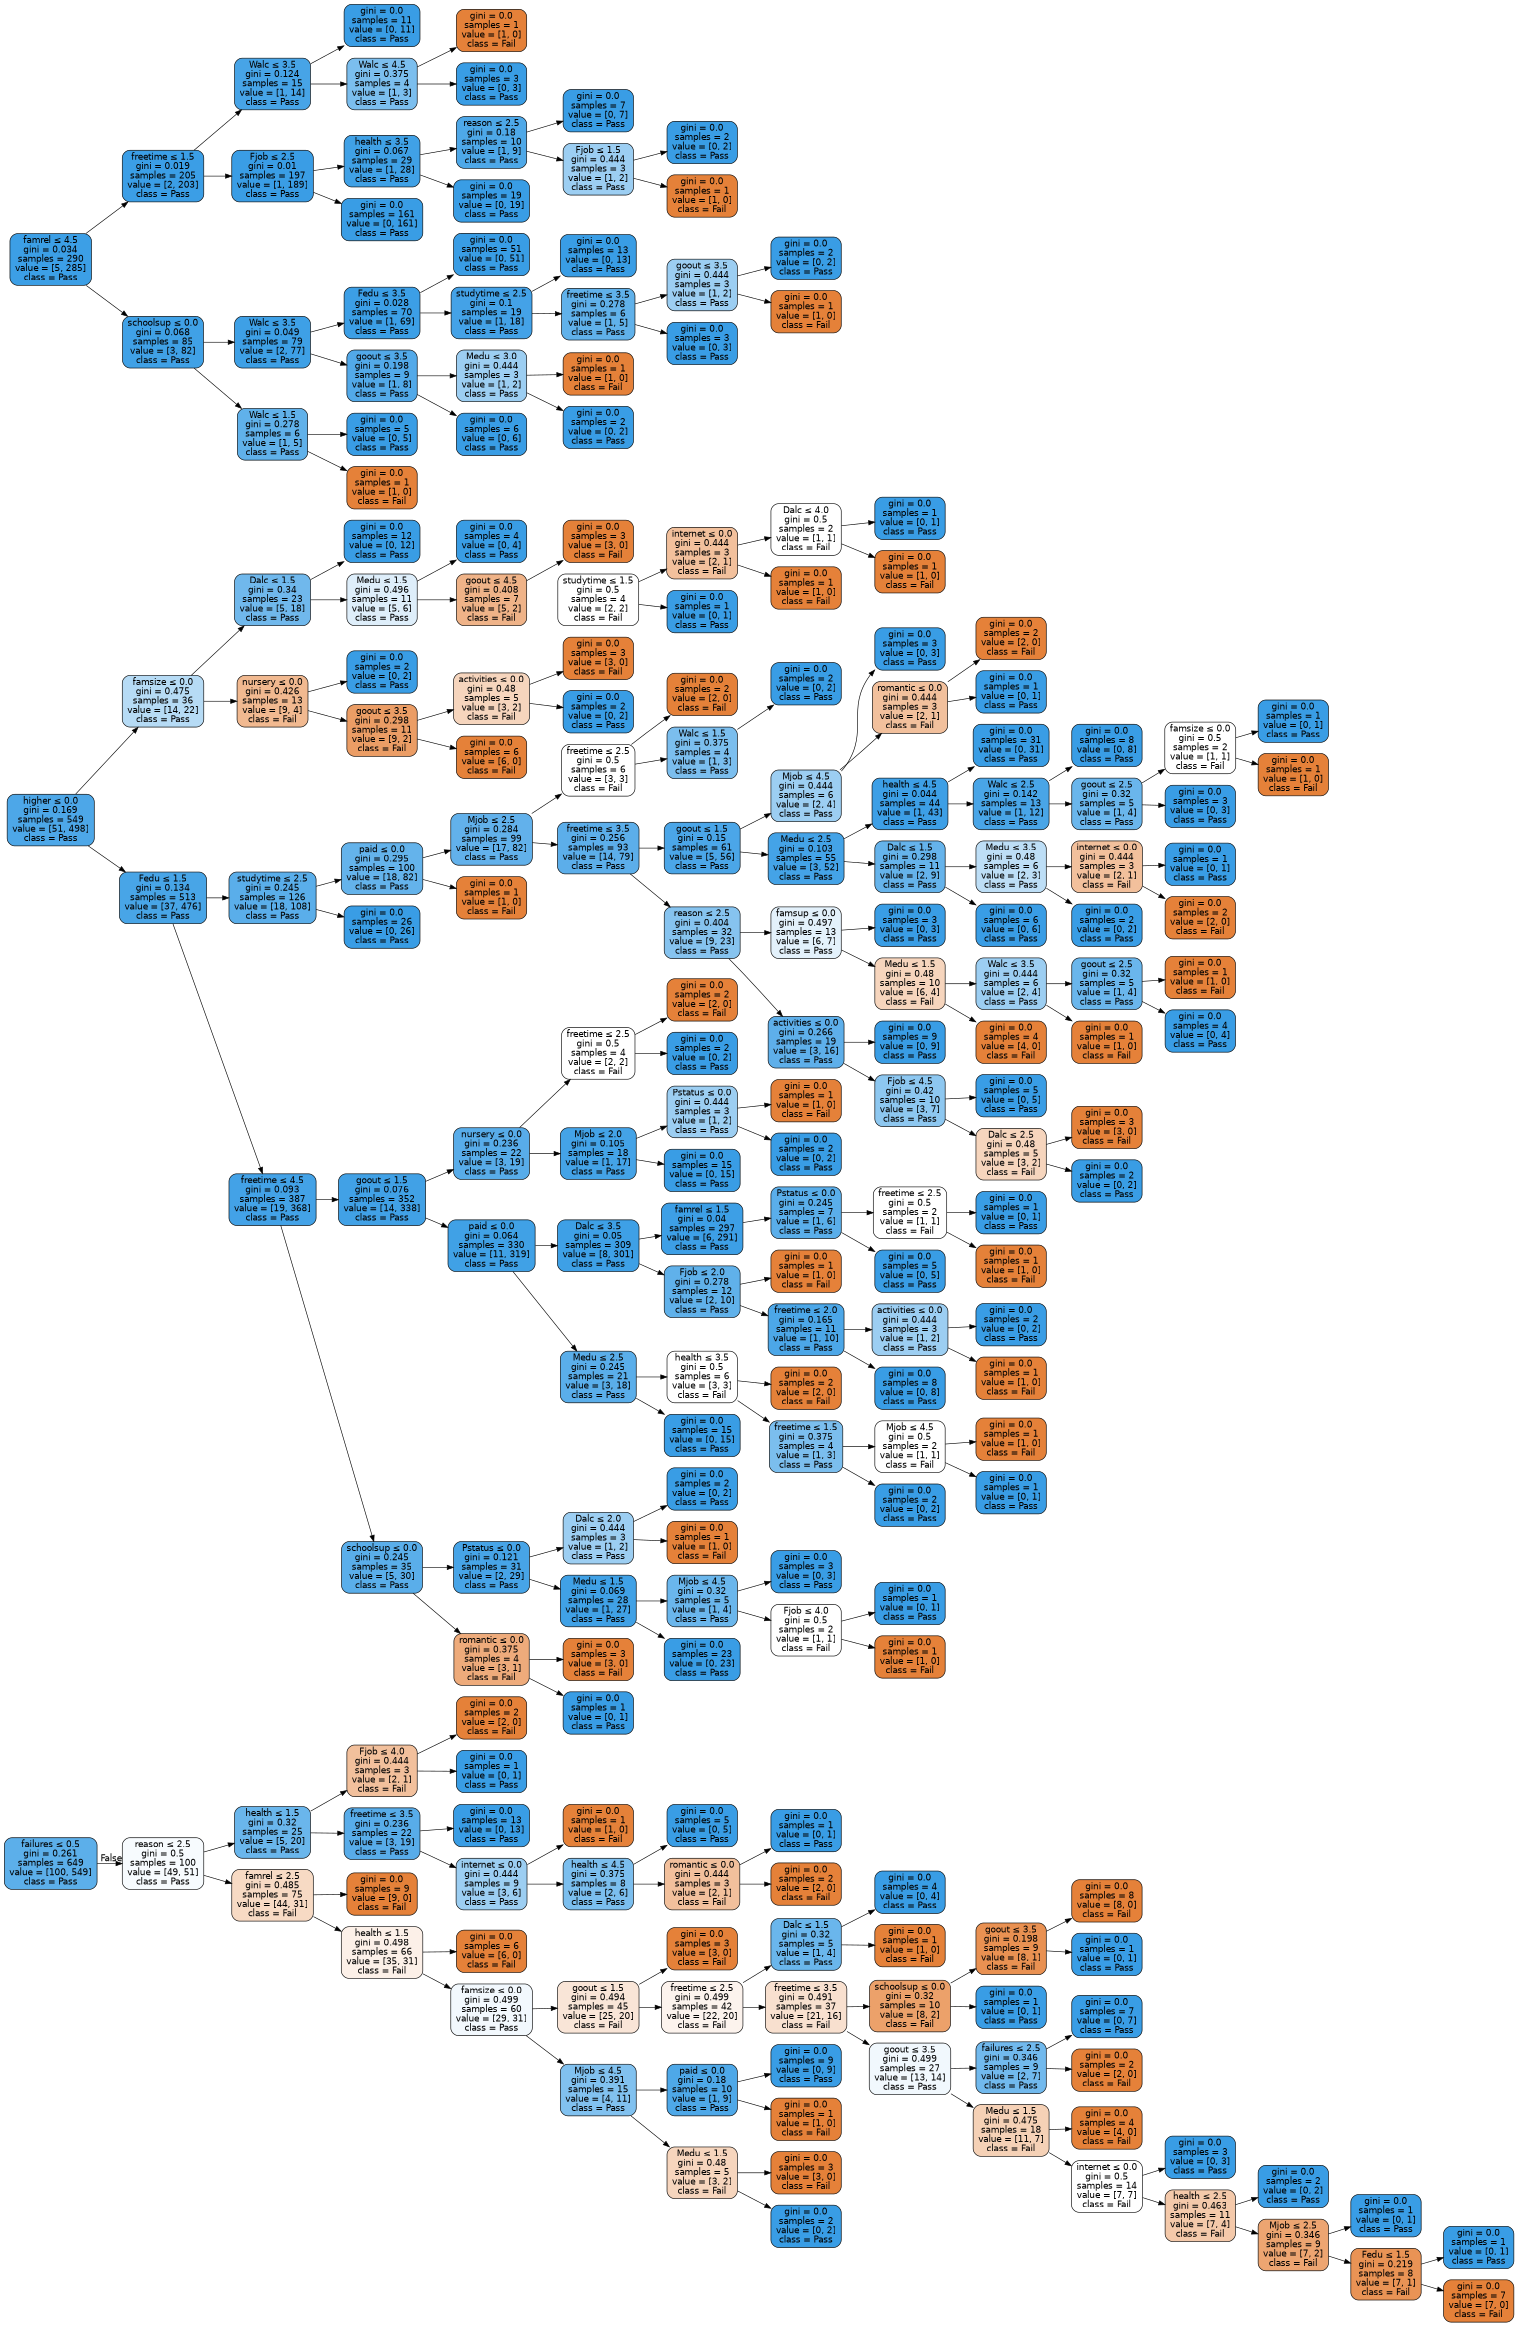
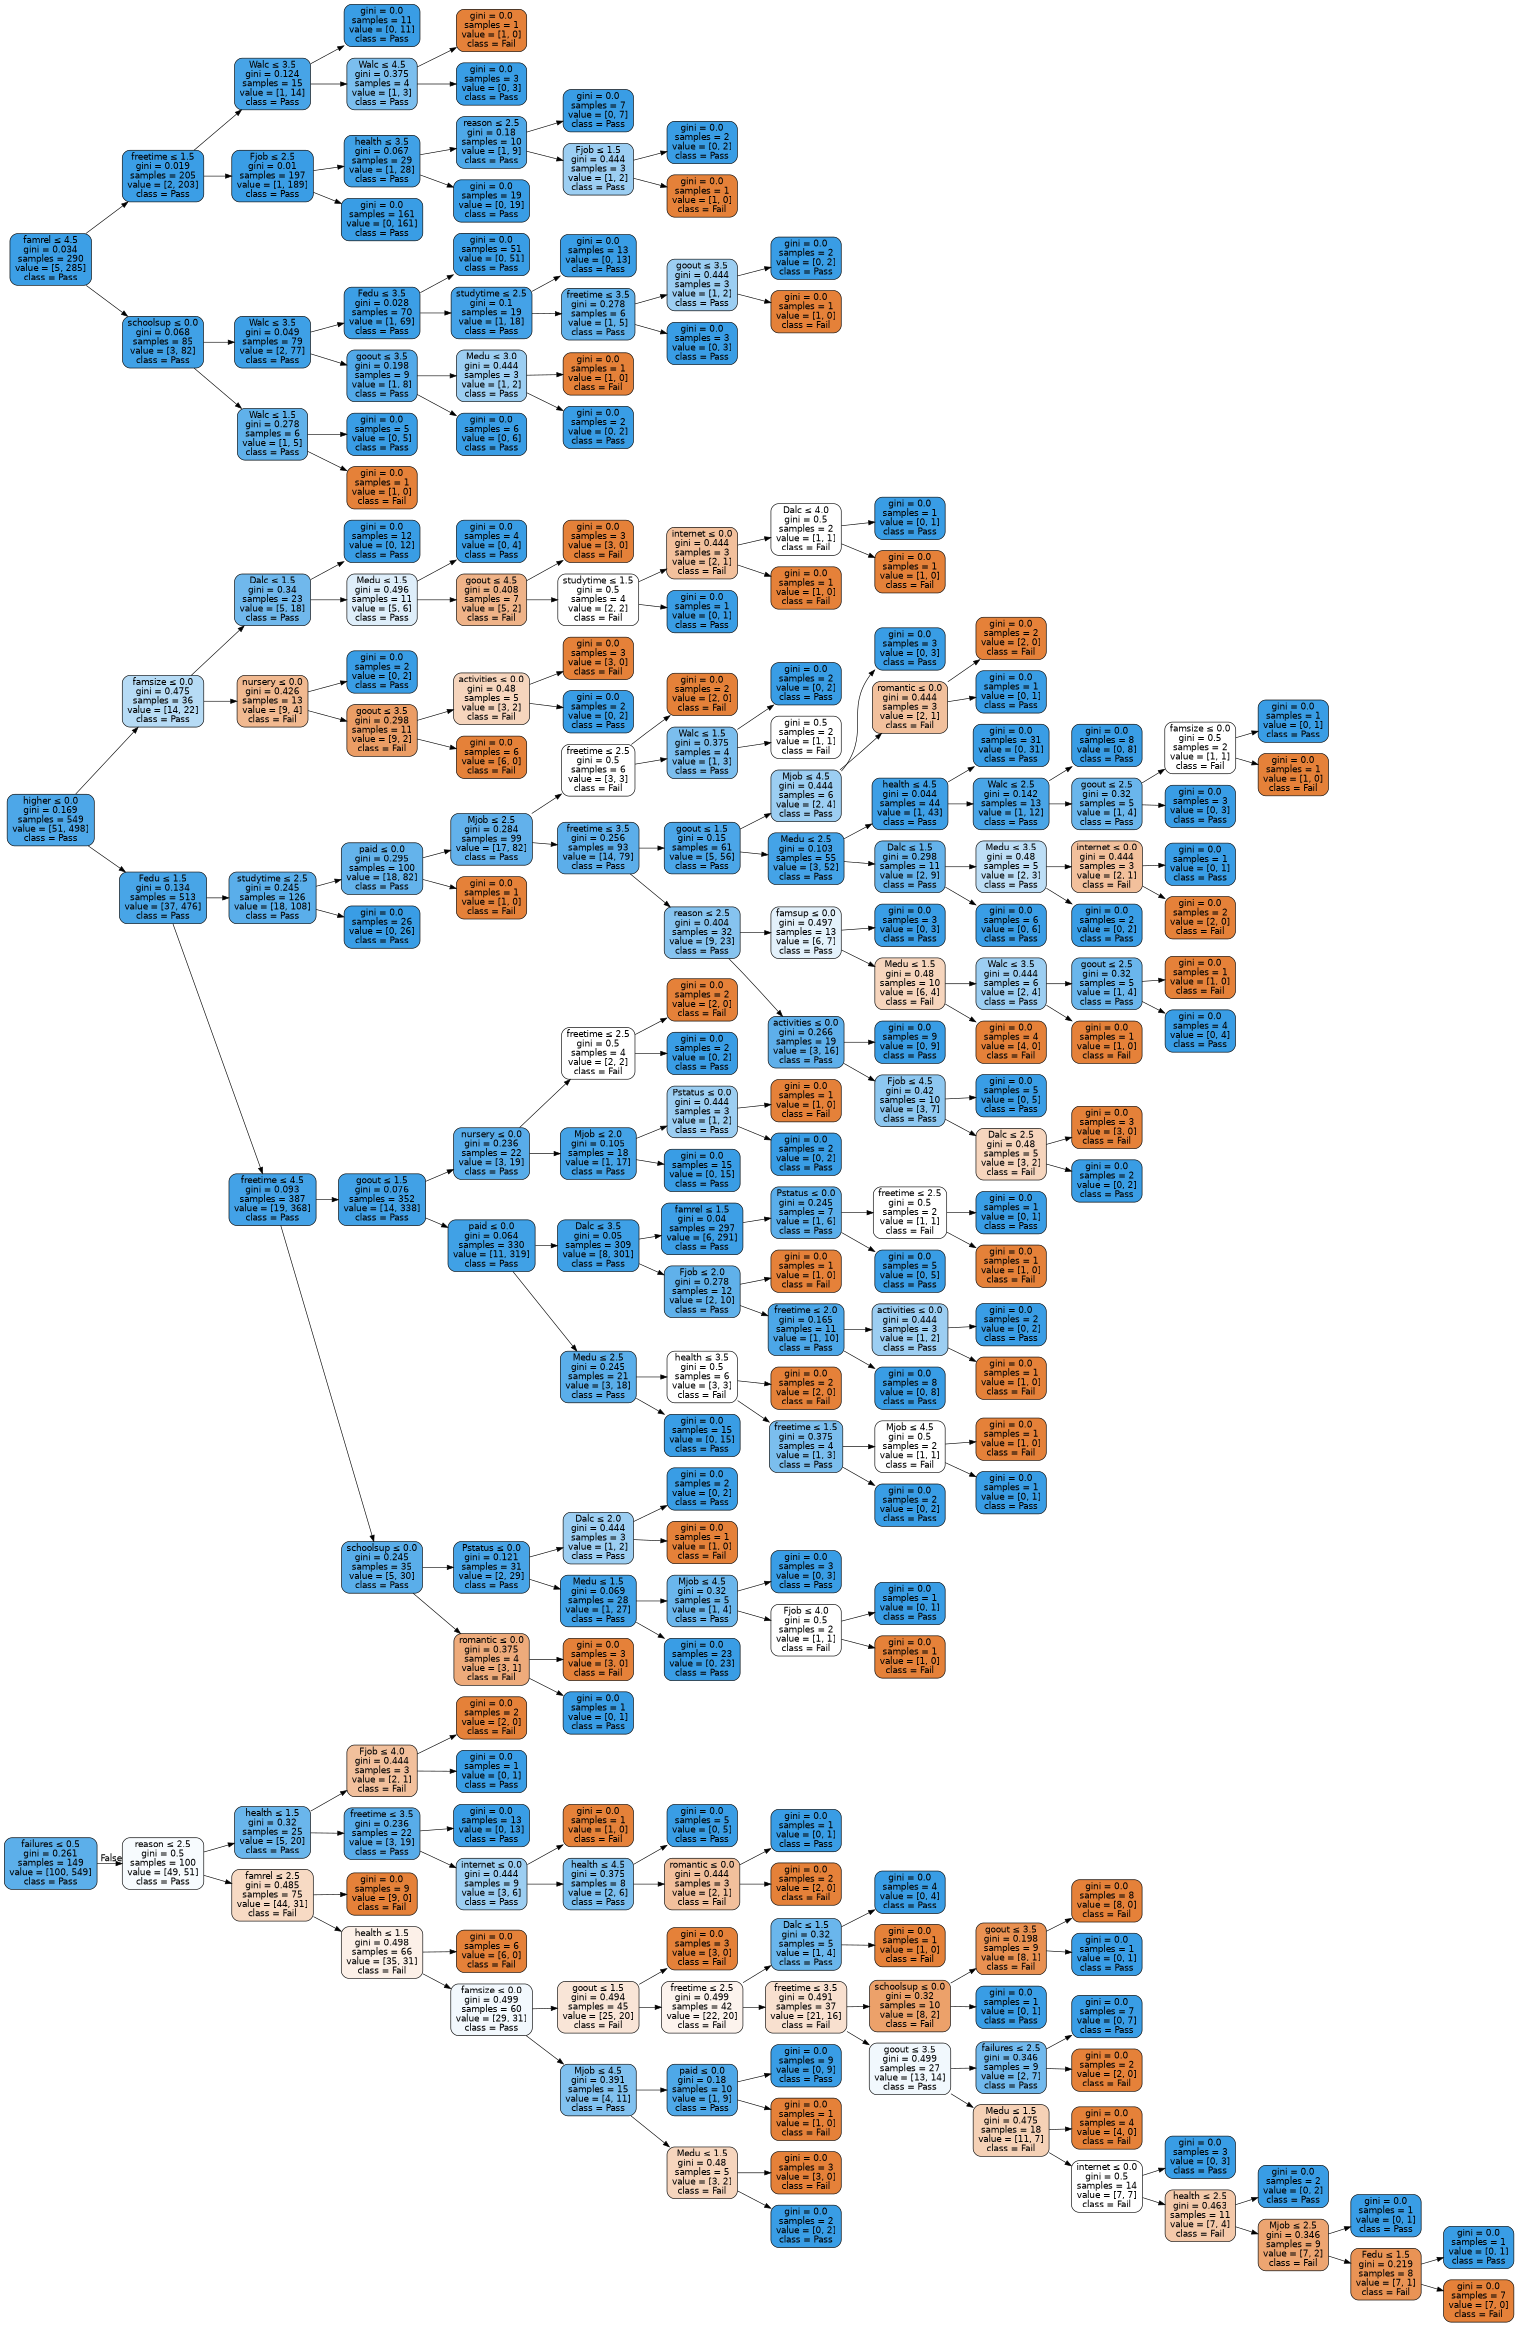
edge "goout ≤ 4.5" -> "studytime ≤ 1.5": added
node "gini = 0.5": added
node "Medu ≤ 3.5": text "samples = 6" -> "samples = 5"
node "failures ≤ 0.5": text "samples = 649" -> "samples = 149"
